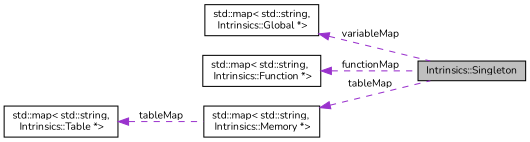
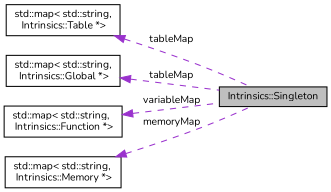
edge "Intrinsics::Singleton" -> "std::map< std::string, Intrinsics::Global *>": label " variableMap" -> " tableMap"
edge "Intrinsics::Singleton" -> "std::map< std::string, Intrinsics::Function *>": label " functionMap" -> " variableMap"
edge "Intrinsics::Singleton" -> "std::map< std::string, Intrinsics::Memory *>": label " tableMap" -> " memoryMap"
edge "std::map< std::string, Intrinsics::Memory *>" -> "std::map< std::string, Intrinsics::Table *>": now "Intrinsics::Singleton" -> "std::map< std::string, Intrinsics::Table *>"
